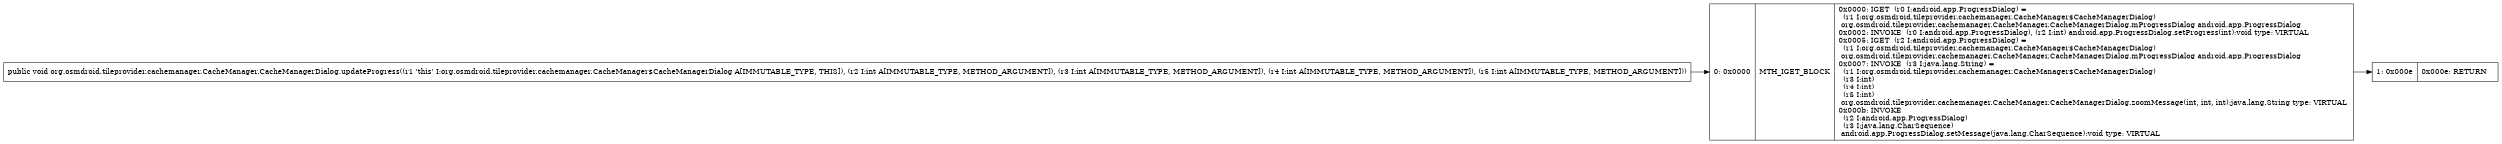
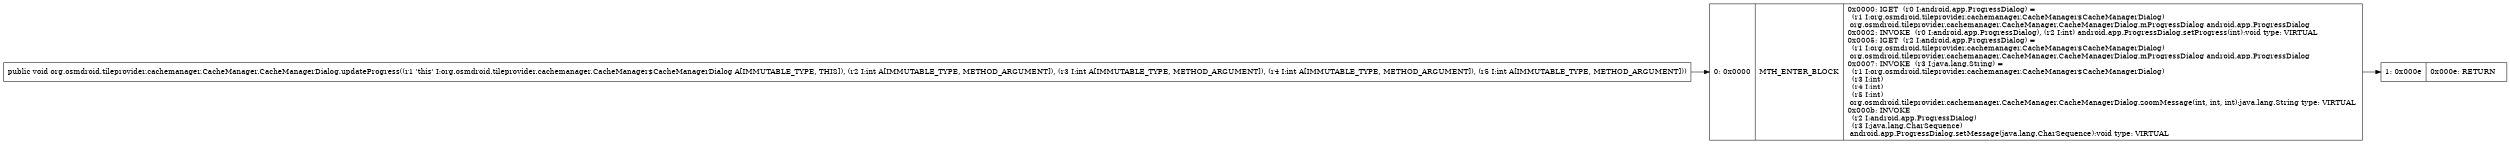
node "0: 0x0000": text "MTH_IGET_BLOCK" -> "MTH_ENTER_BLOCK"
